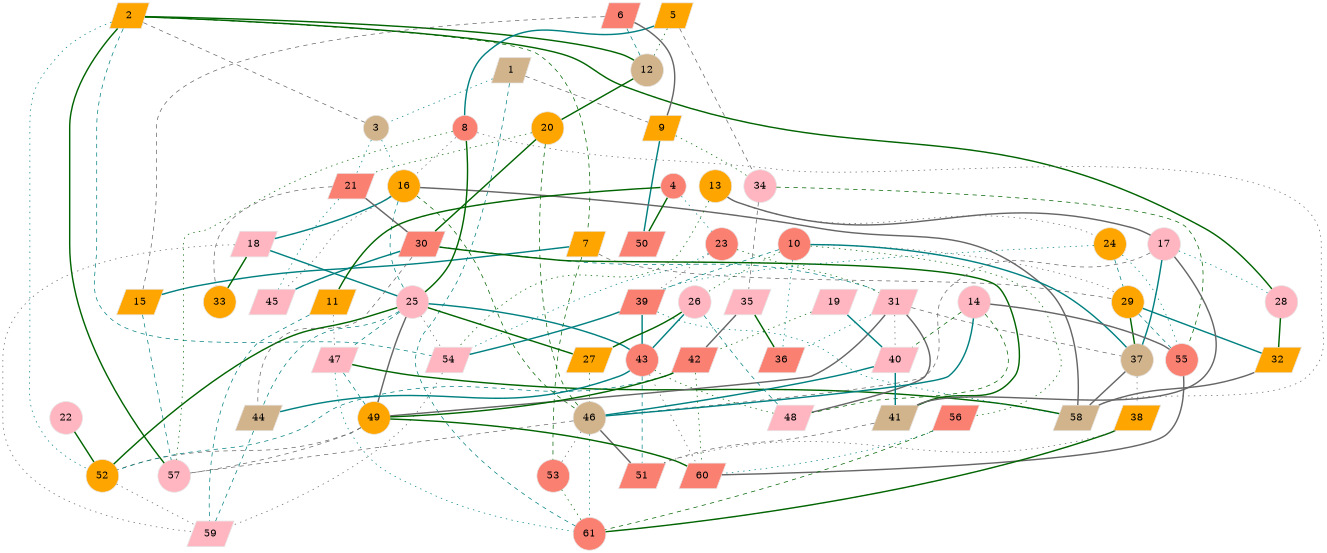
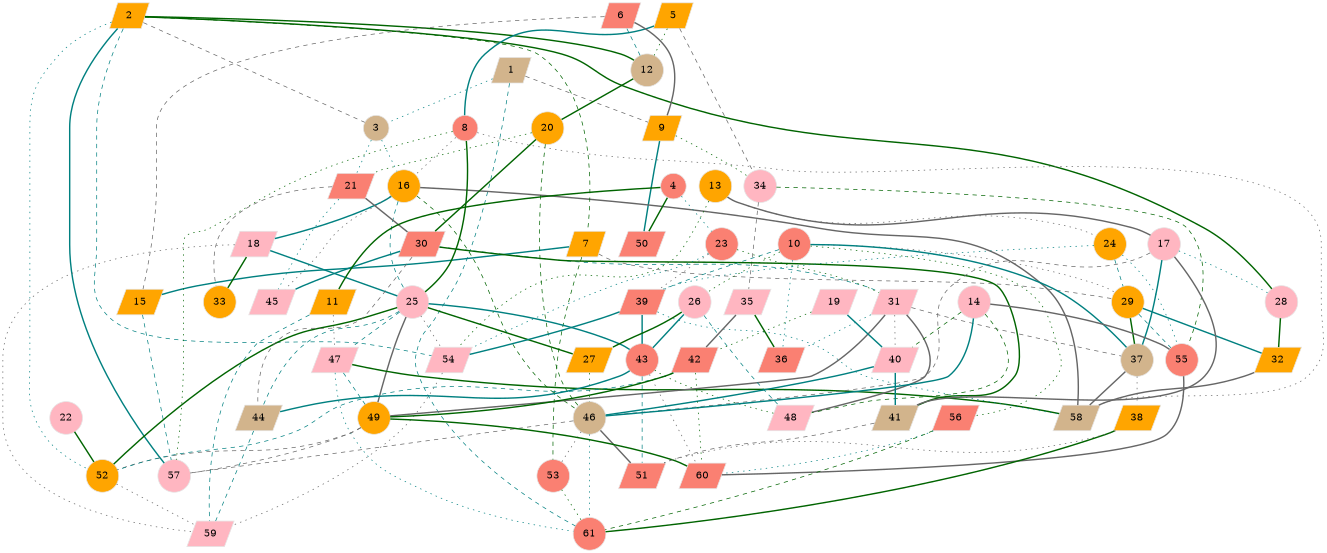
edge "2" -- "57": color darkgreen -> teal
